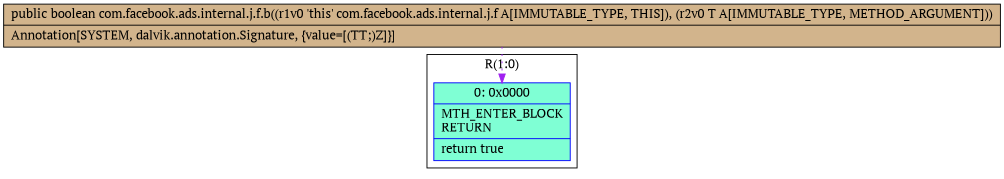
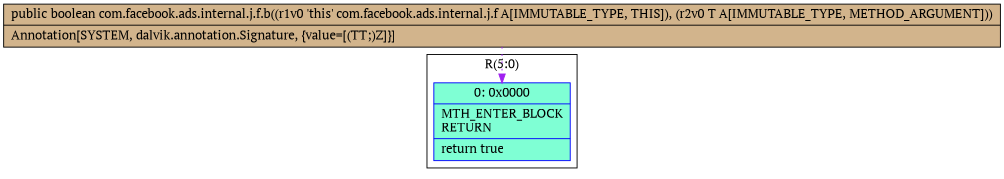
cluster "R(1:0)": label "R(1:0)" -> "R(5:0)"
